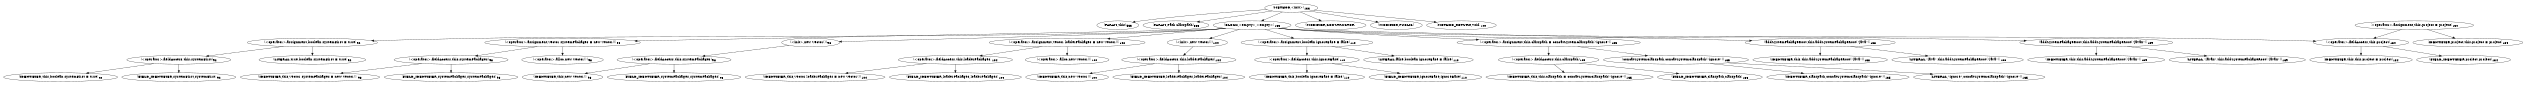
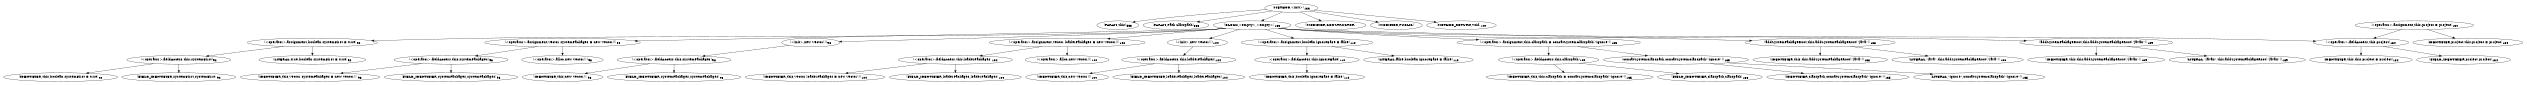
node "(FIELD_IDENTIFIER,ignoreBase,ignoreBase)": removed
